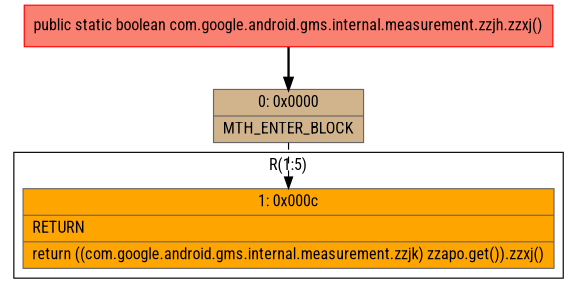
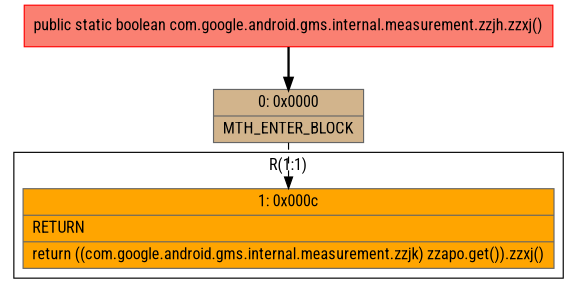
cluster "R(1:5)": label "R(1:5)" -> "R(1:1)"
